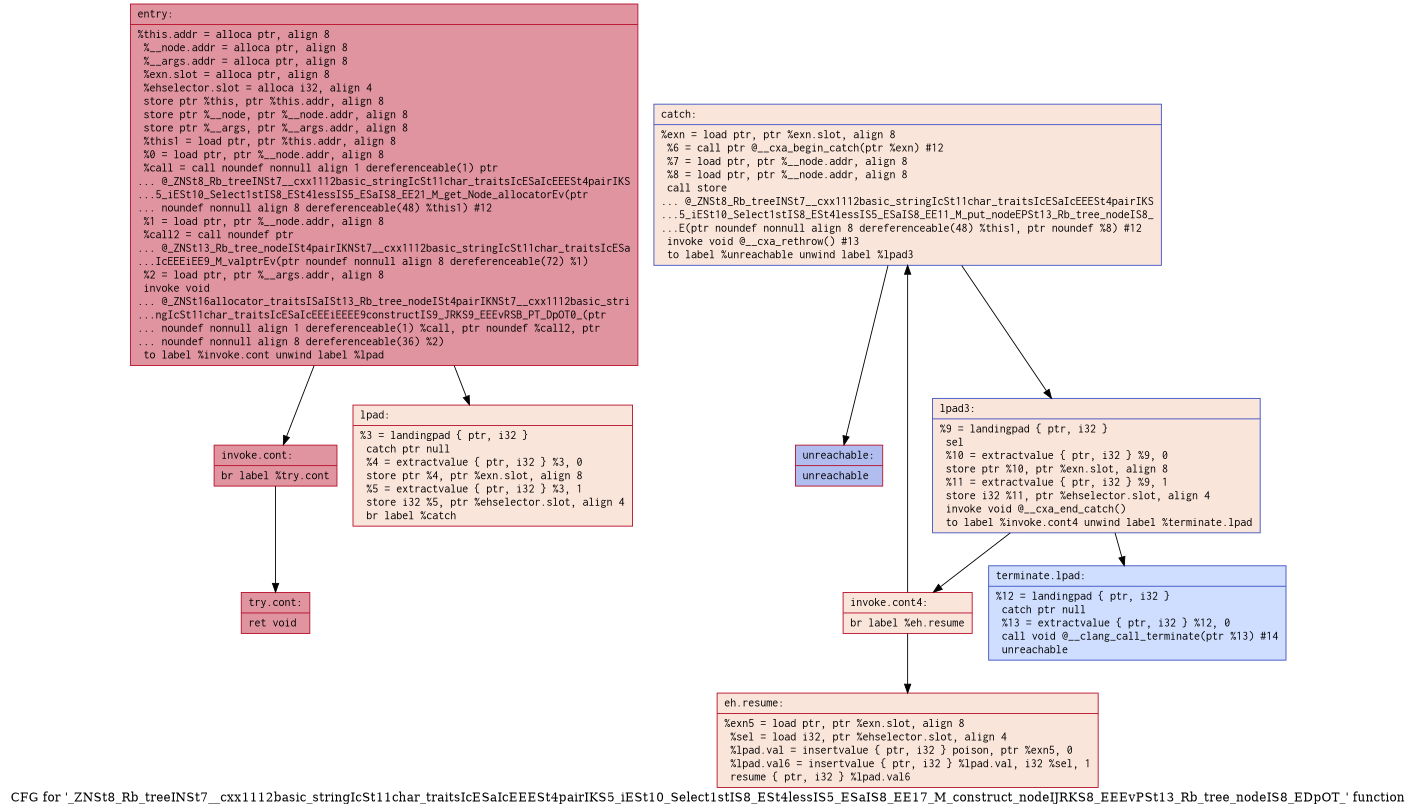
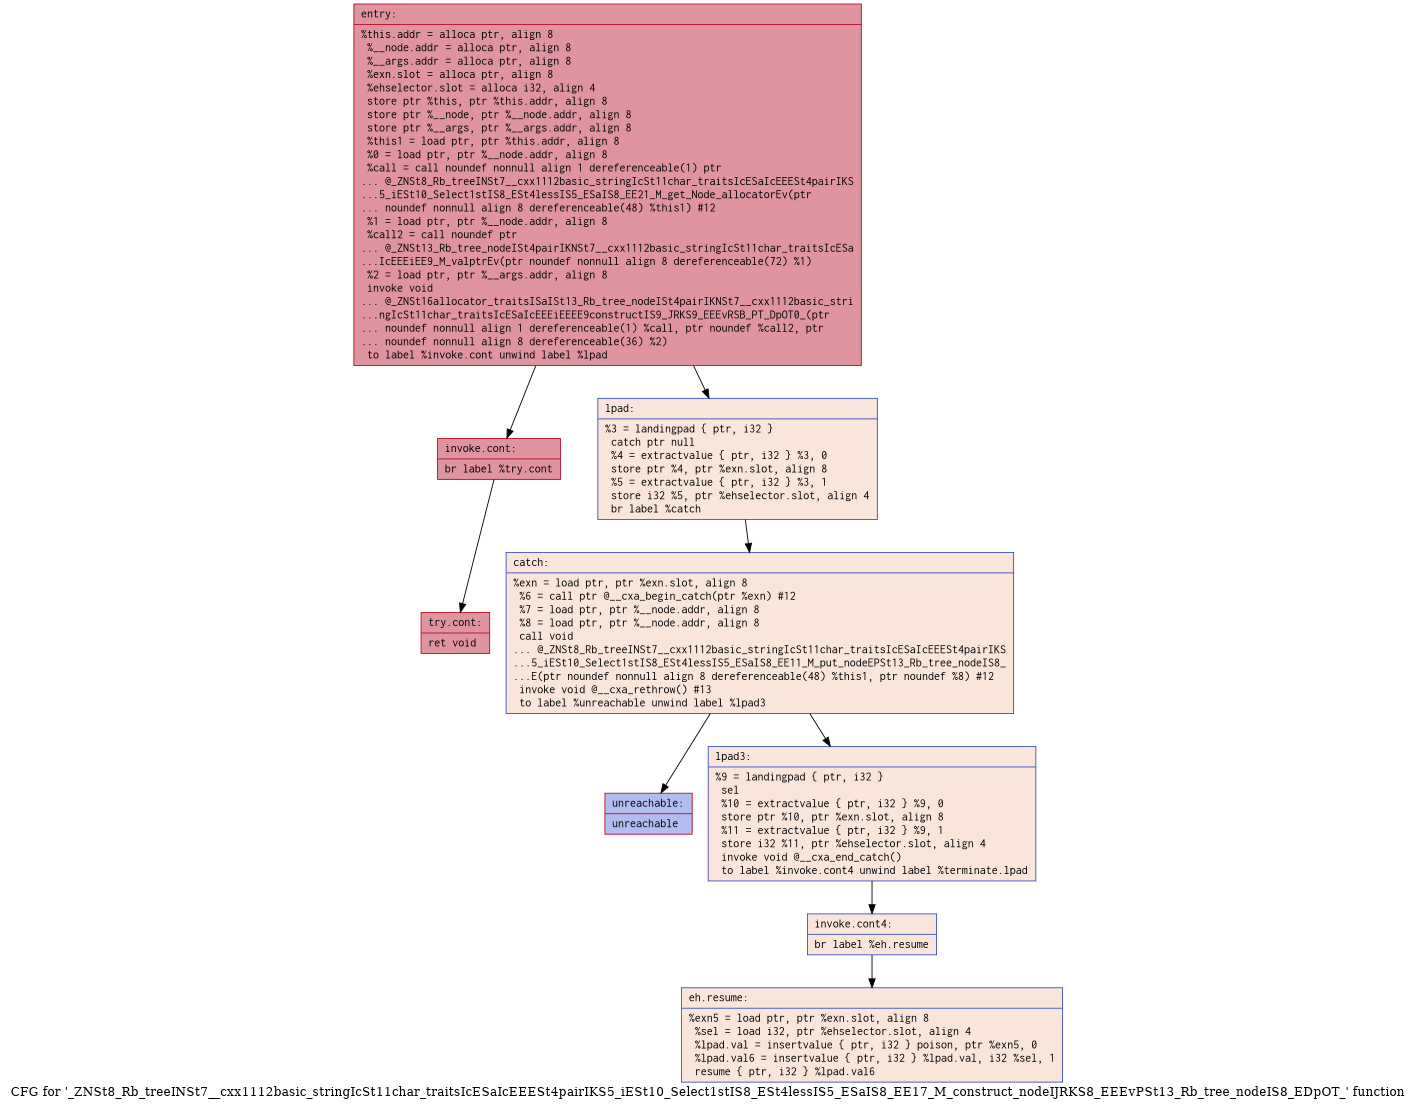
node "catch:": text "call store" -> "call void"
edge "invoke.cont4:" -> "catch:": now "lpad:" -> "catch:"
node "lpad:": color #b70d28ff -> #3d50c3ff
node "invoke.cont4:": color #b70d28ff -> #3d50c3ff
node "terminate.lpad:": removed
node "eh.resume:": color #b70d28ff -> #3d50c3ff
